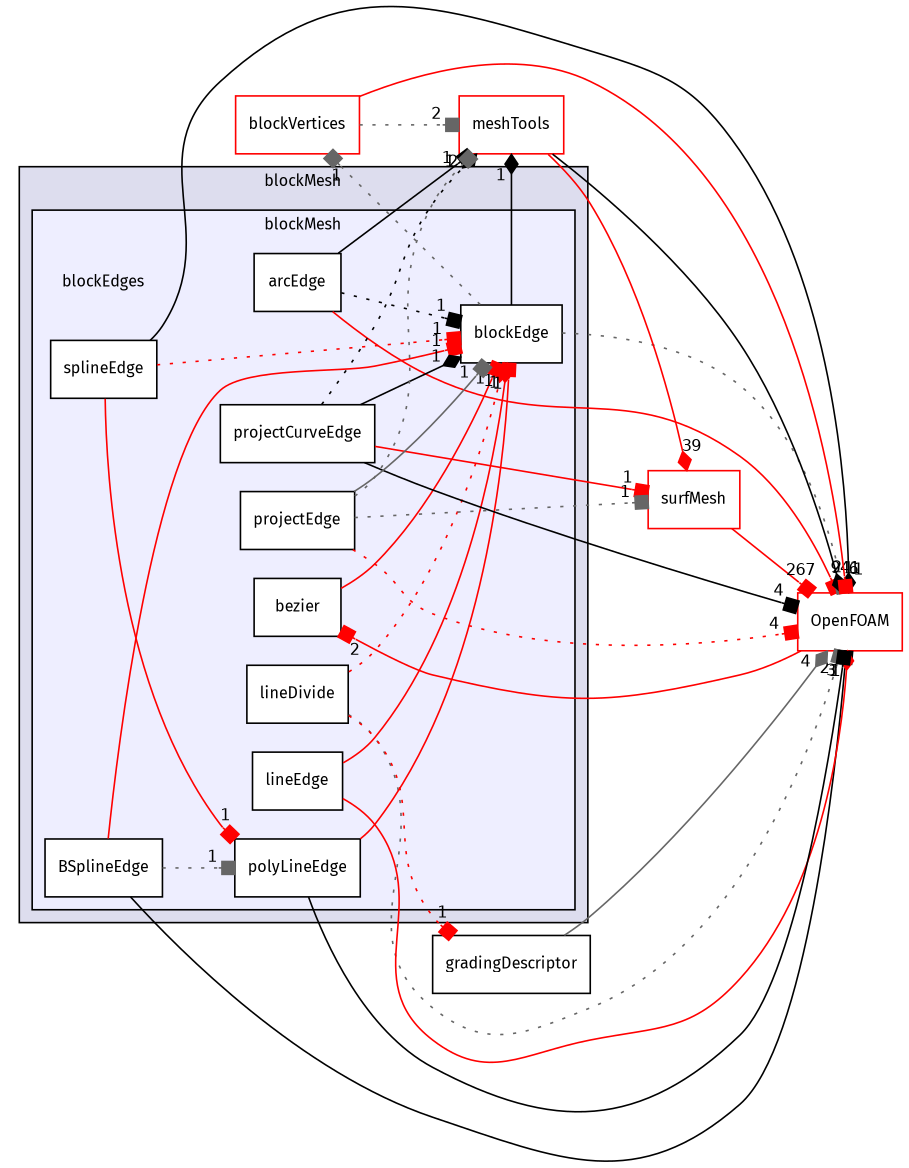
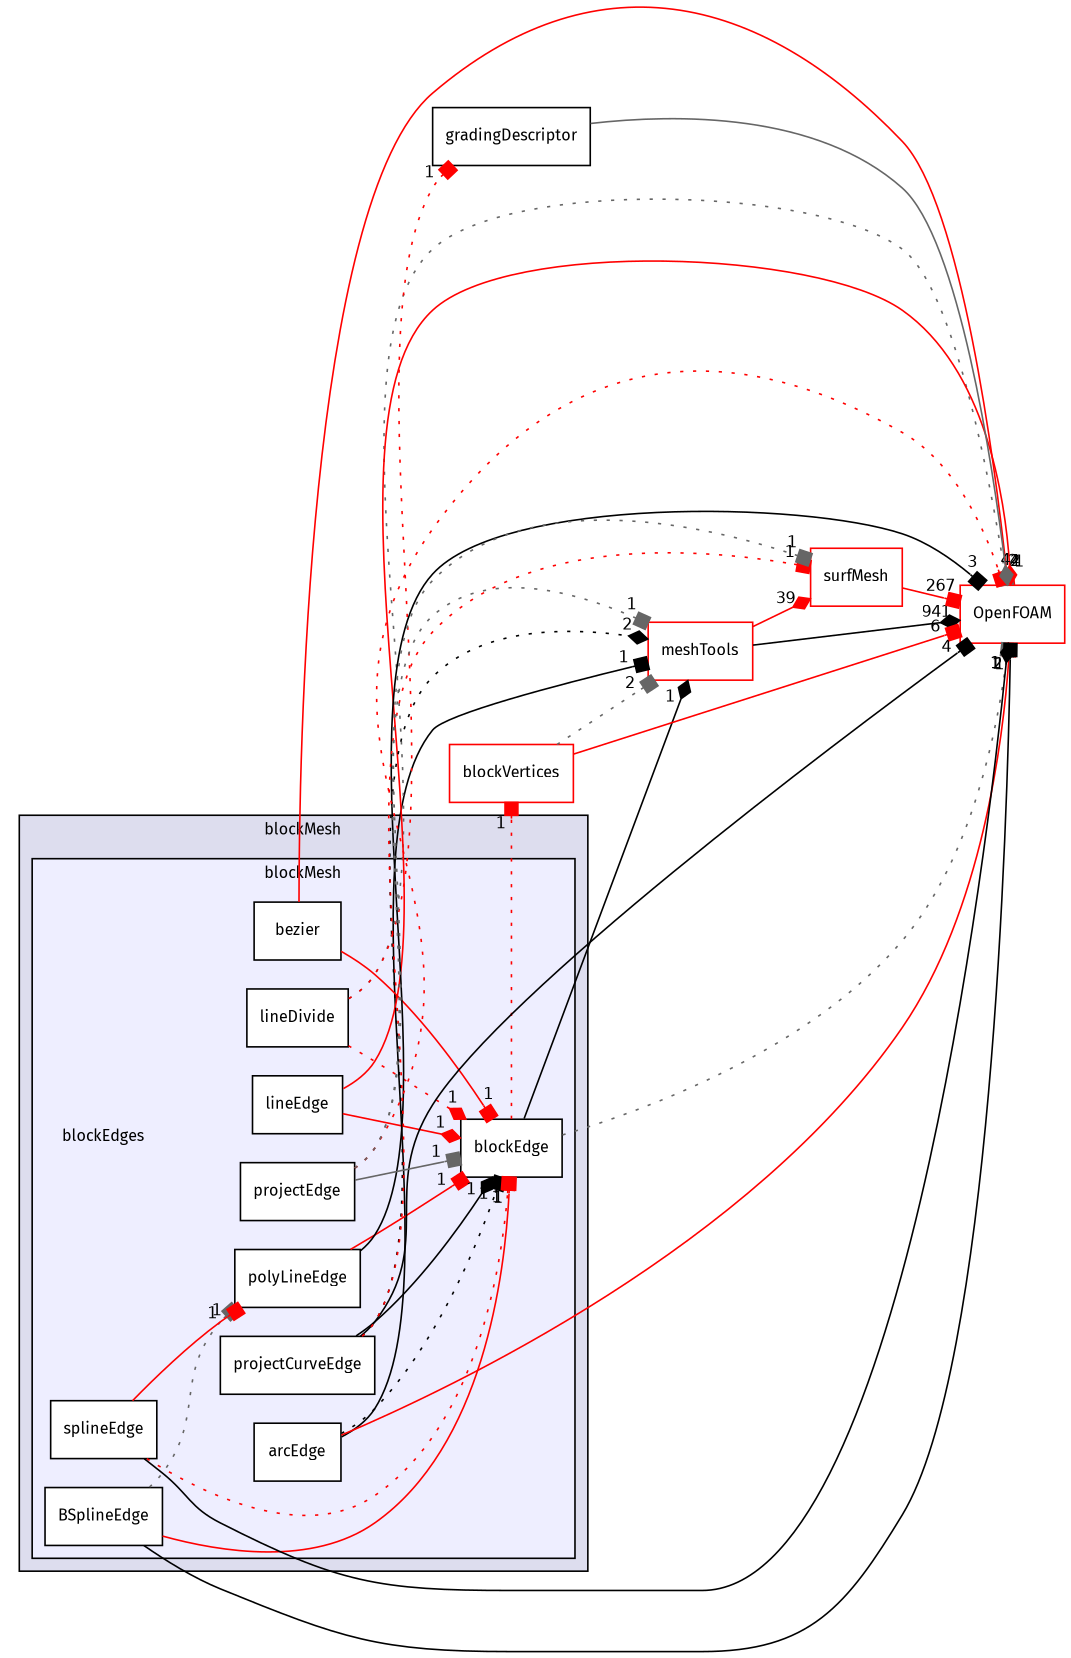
edge "blockEdge" -> "blockVertices": color gray40 -> red
edge "projectCurveEdge" -> "surfMesh": style solid -> dotted
edge "OpenFOAM" -> "bezier": reversed
